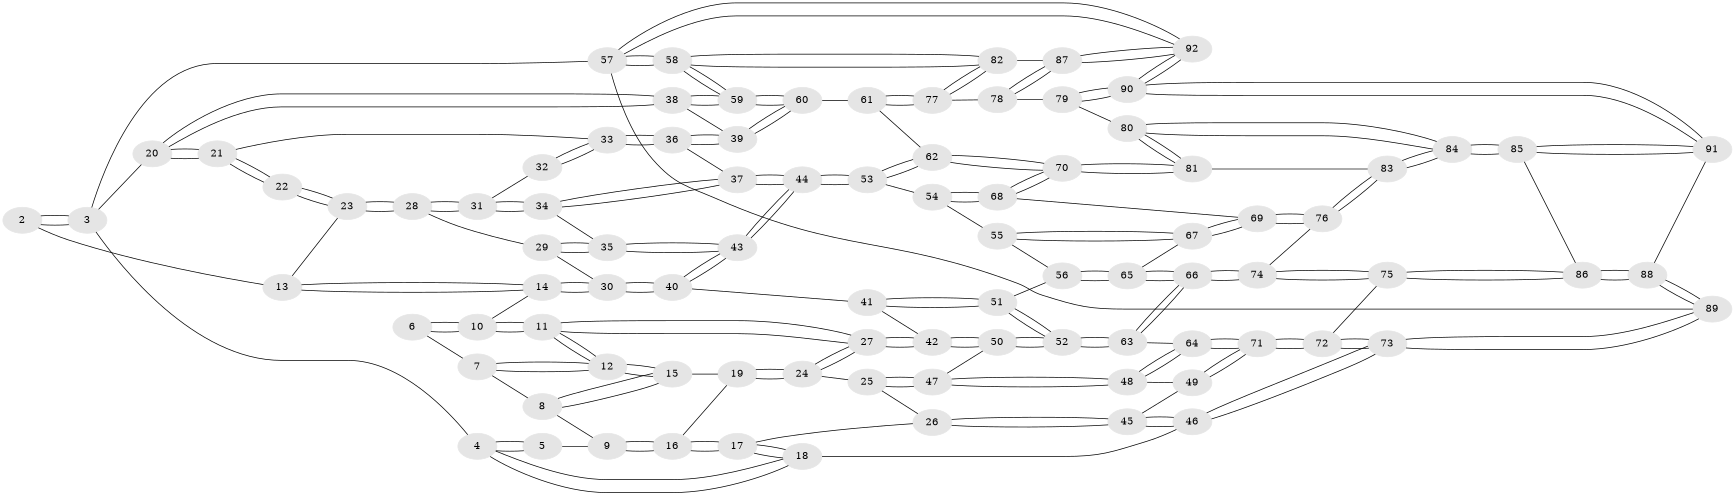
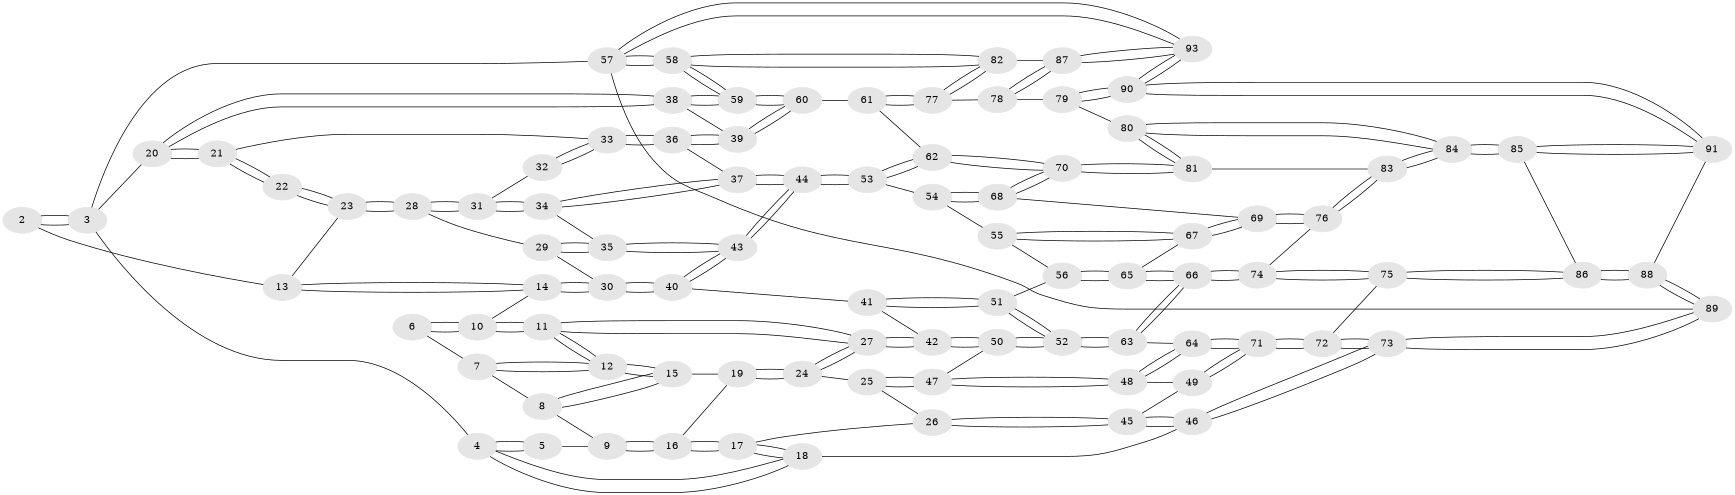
node "92": label "92" -> "93"
